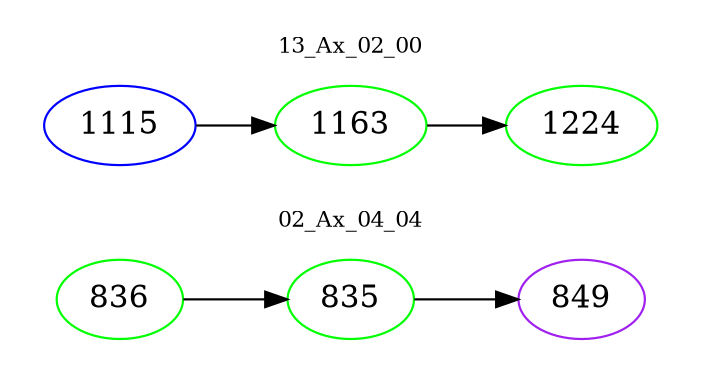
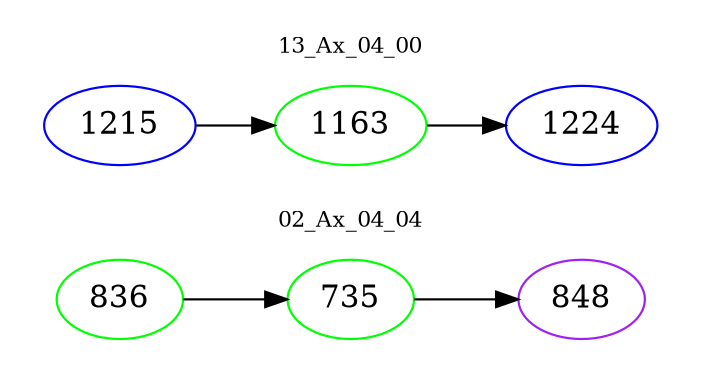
cluster "13_Ax_02_00": label "13_Ax_02_00" -> "13_Ax_04_00"
node "1115": label "1115" -> "1215"
node "1224": color green -> blue
node "835": label "835" -> "735"
node "849": label "849" -> "848"
